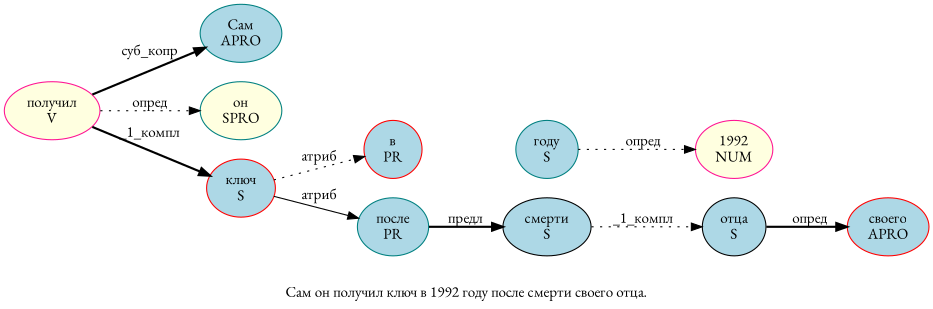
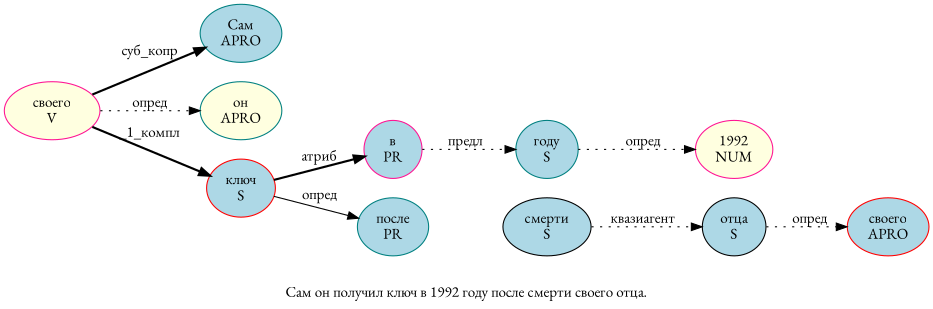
node "получил V": label "получил V" -> "своего V"
node "он SPRO": label "он SPRO" -> "он APRO"
node "в PR": color red -> deeppink
edge "в PR" -> "году S": added, label "предл"
edge "ключ S" -> "в PR": style dotted -> bold
edge "ключ S" -> "после PR": label "атриб" -> "опред"
edge "смерти S" -> "отца S": label "_1_компл" -> "квазиагент"
edge "после PR" -> "смерти S": removed, label "предл"
edge "отца S" -> "своего APRO": style bold -> dotted
